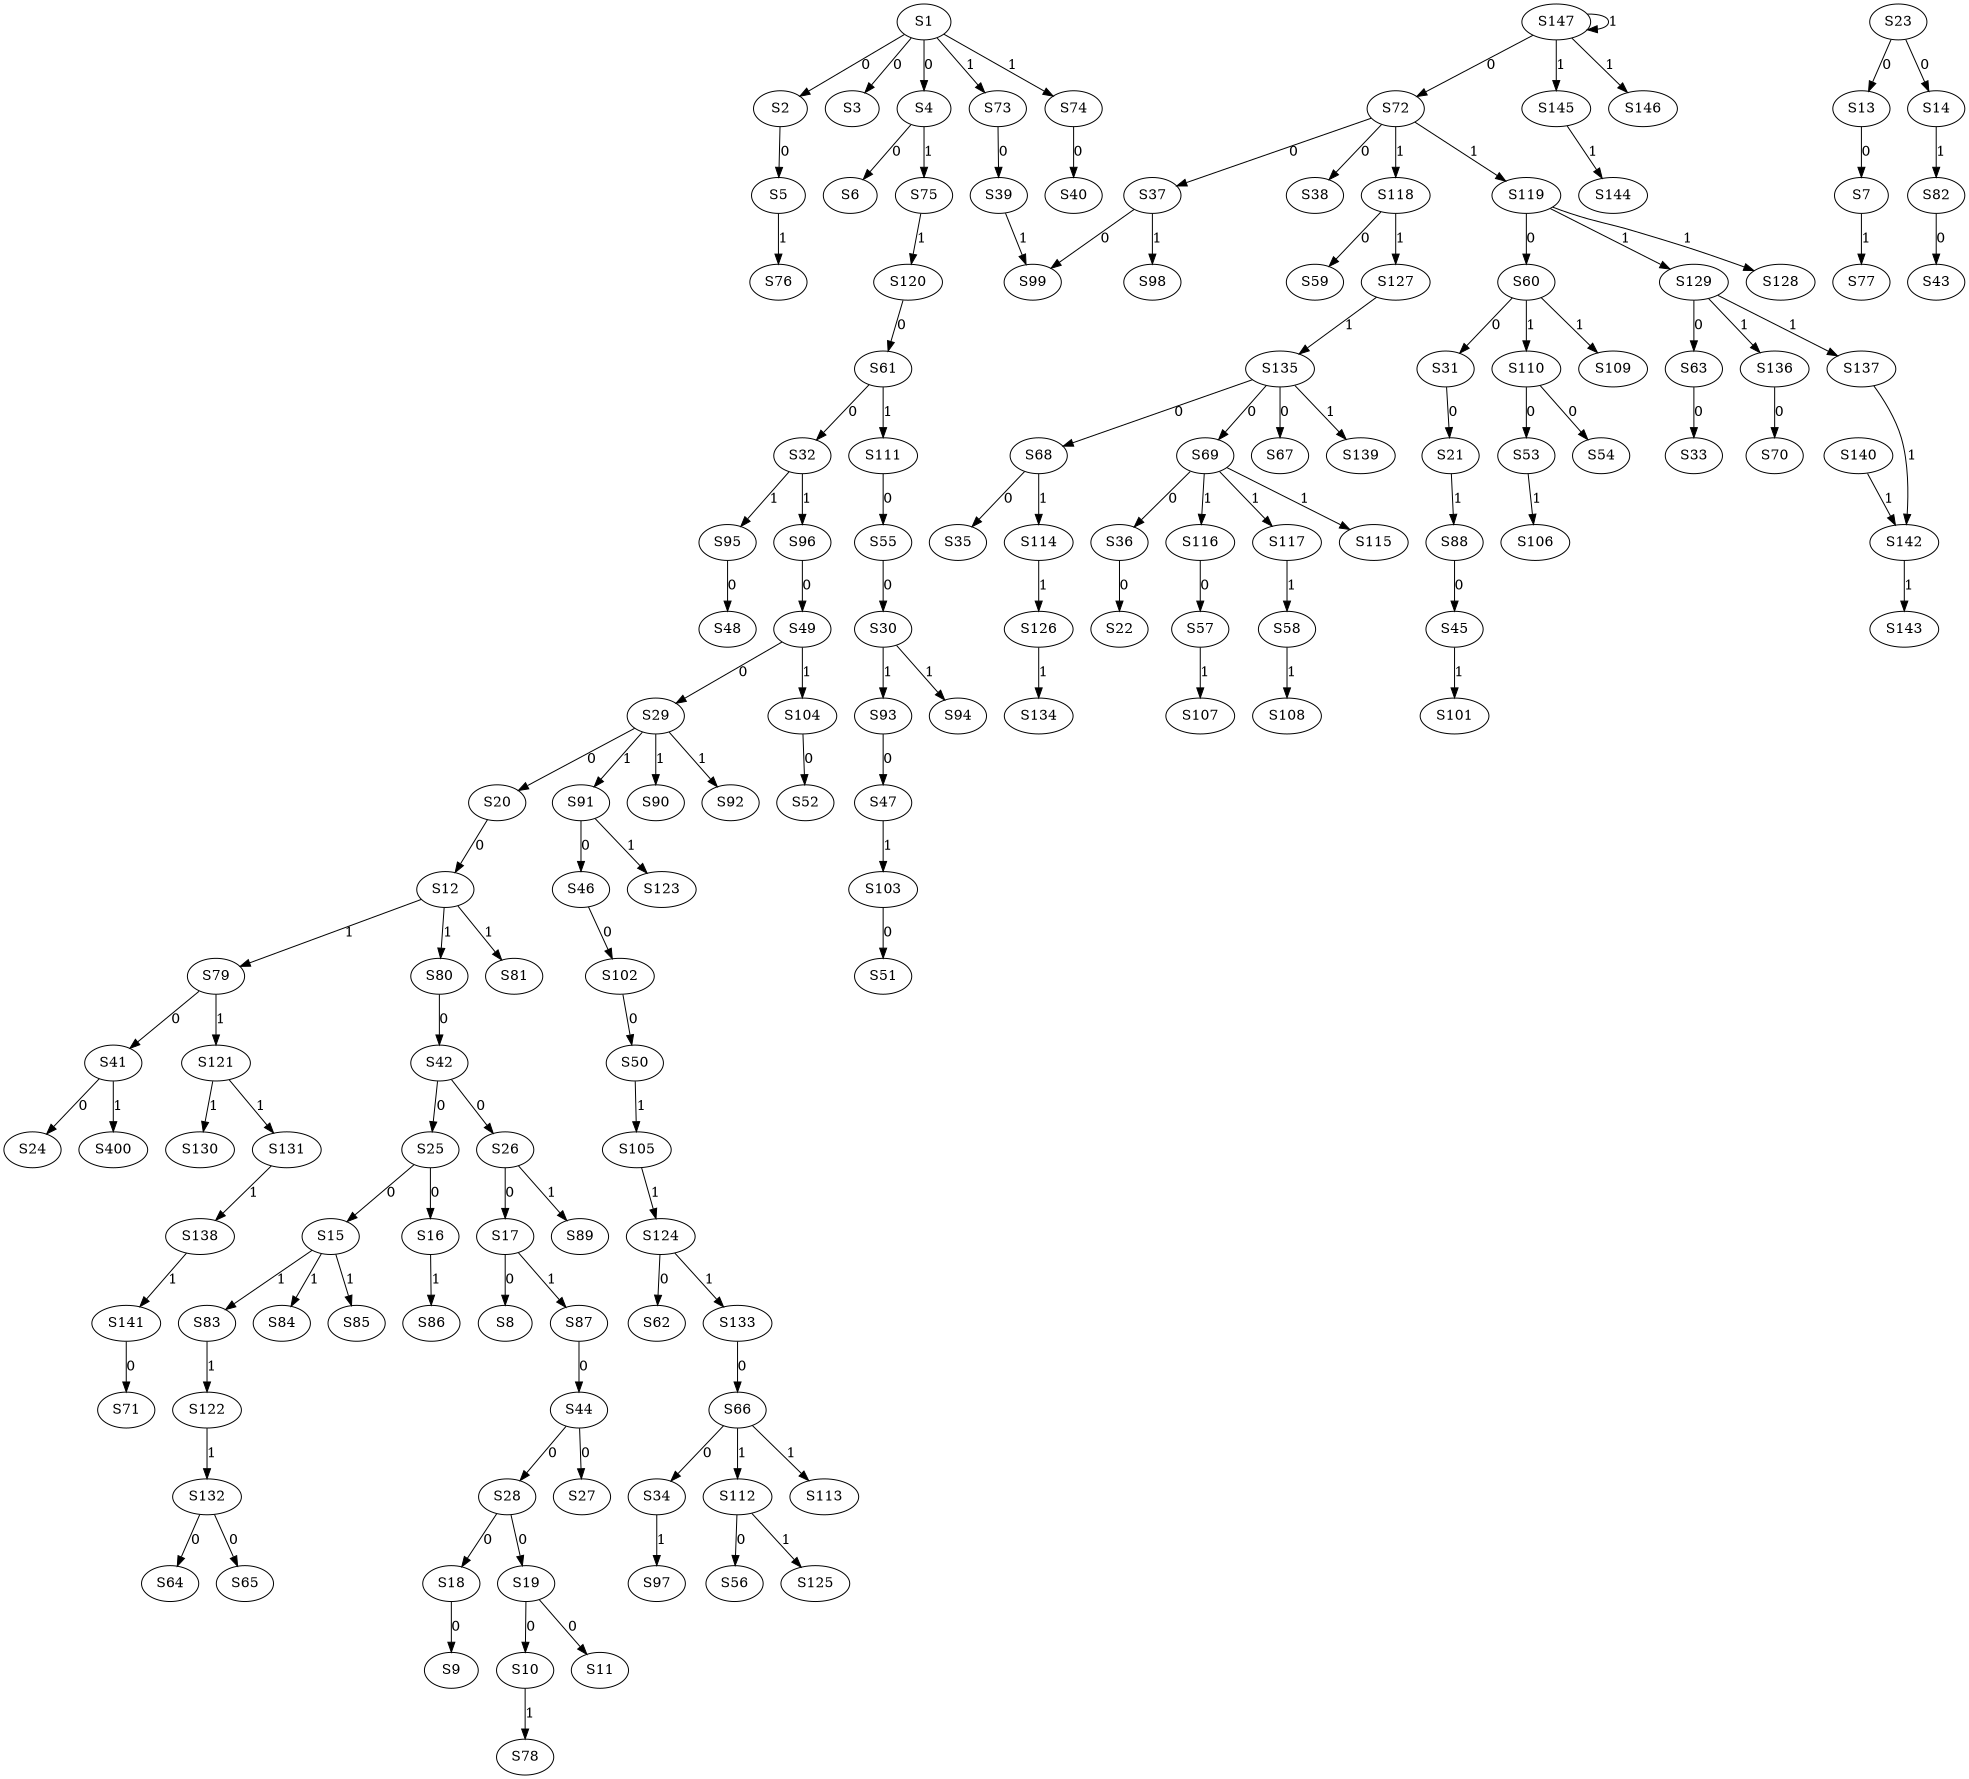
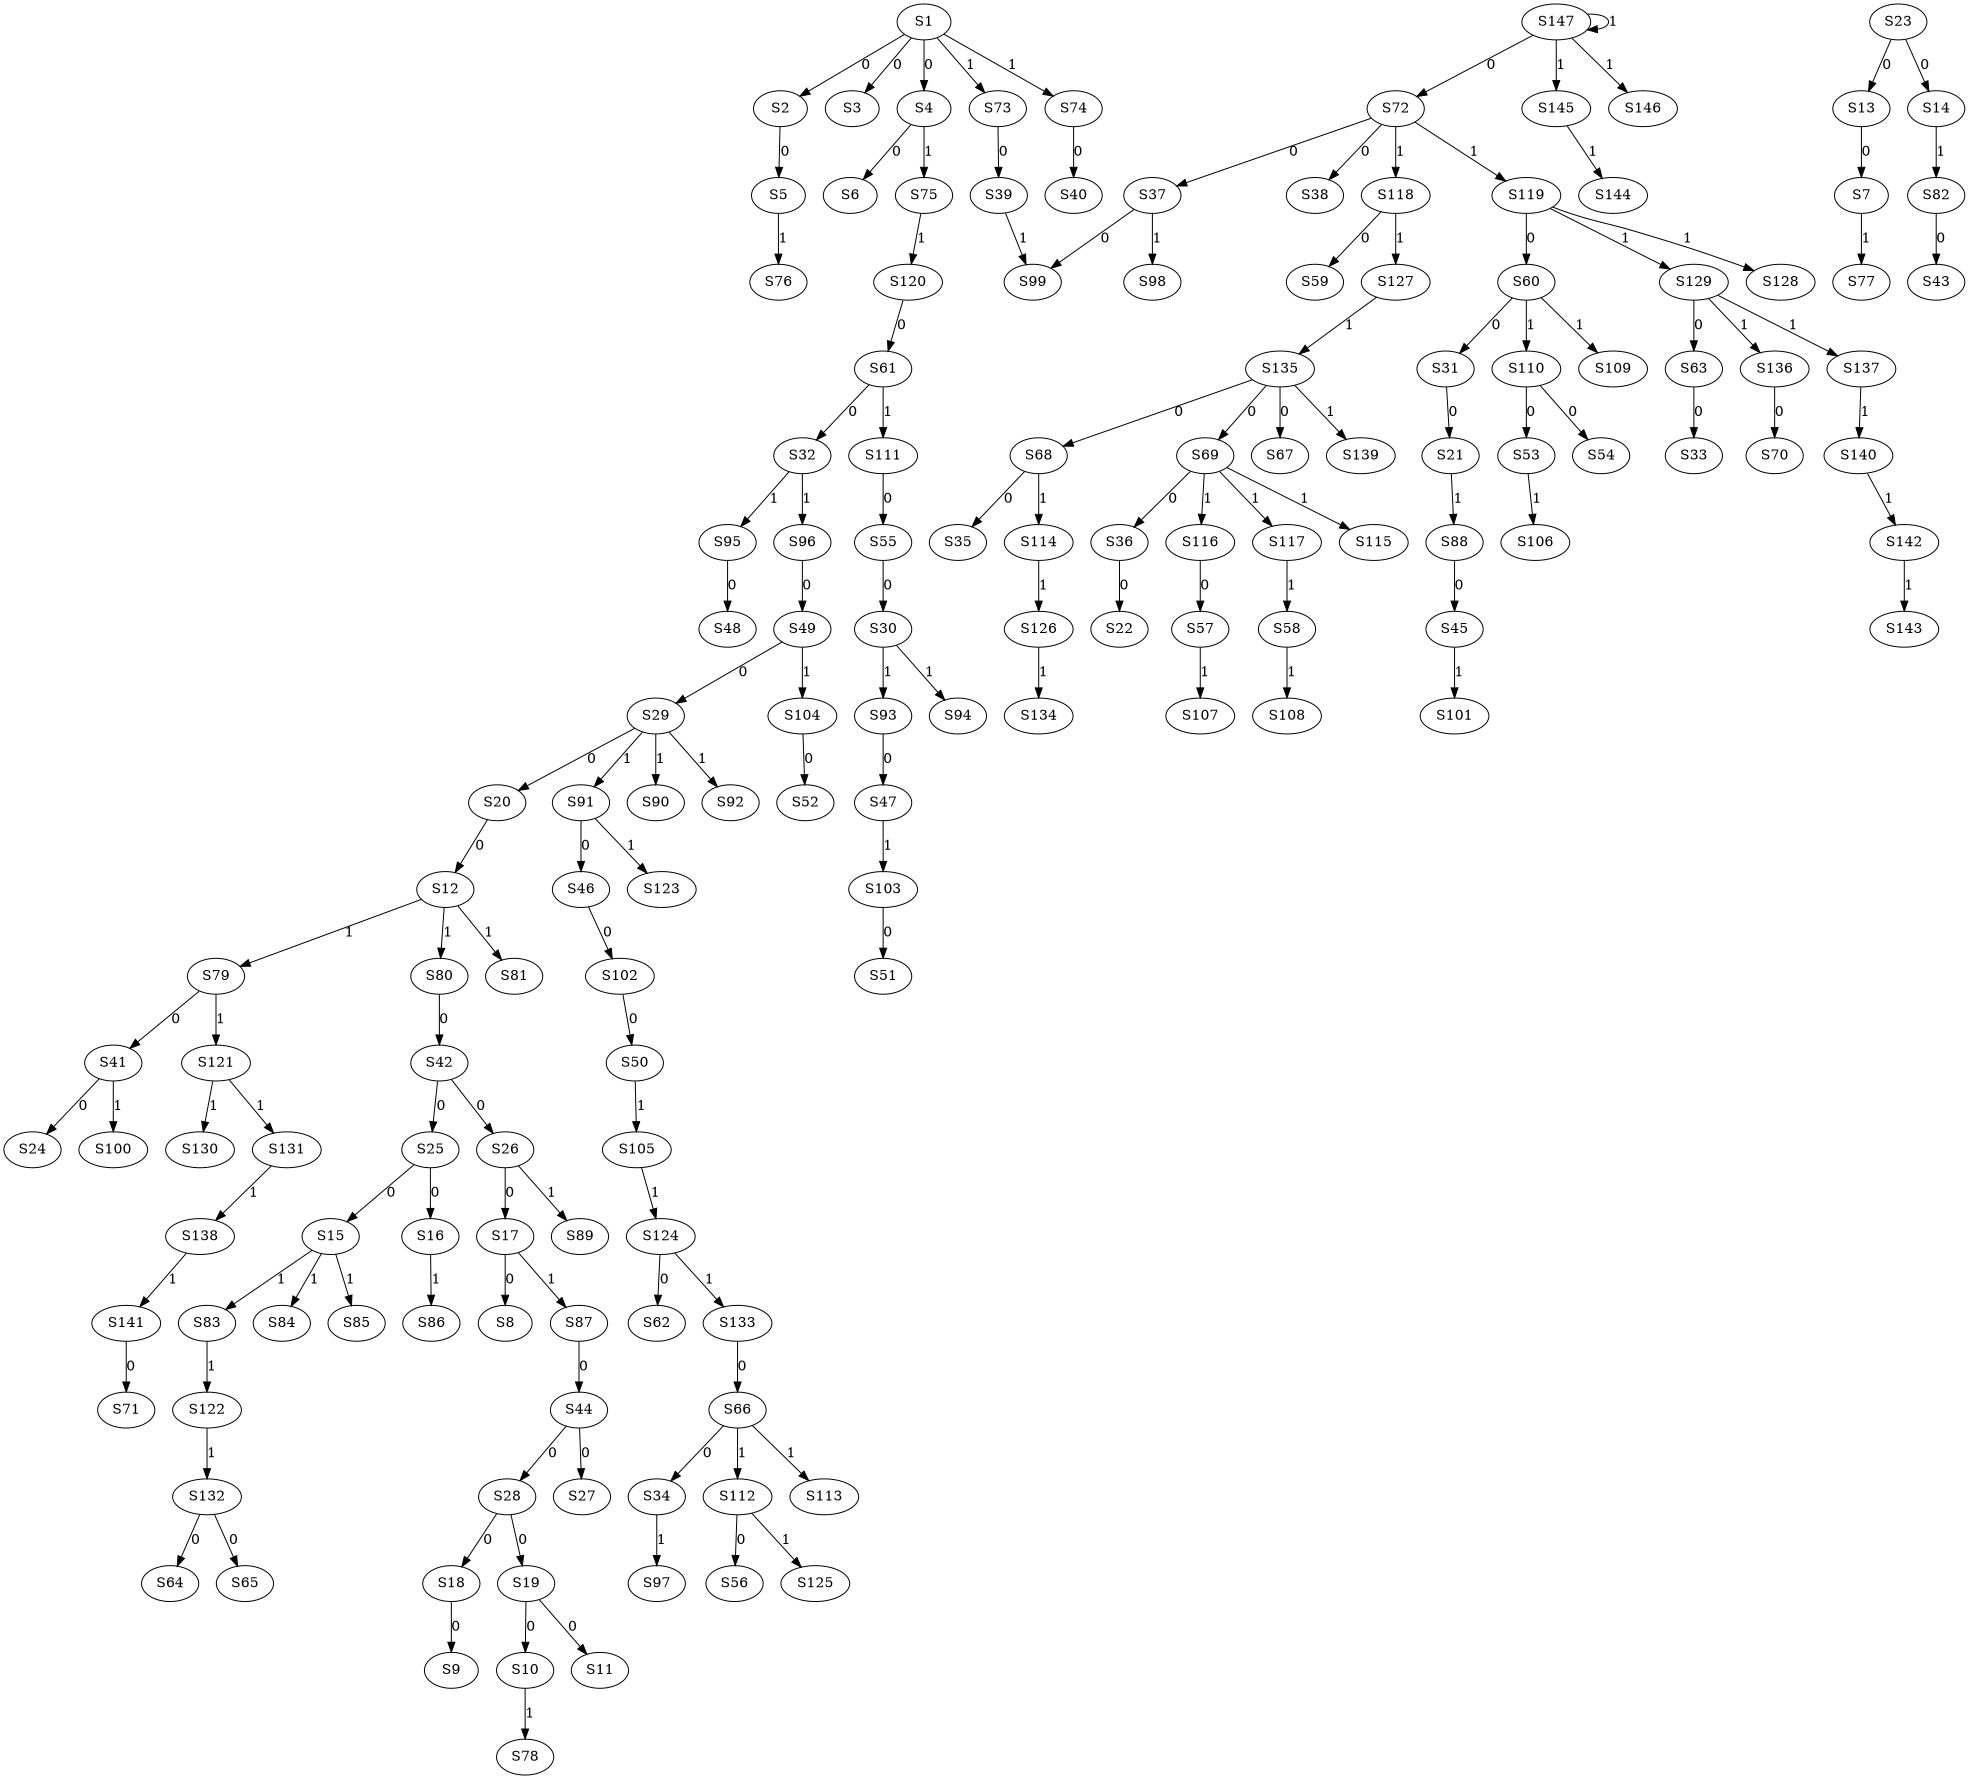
edge "S137" -> "S142": now "S137" -> "S140"
node "S400": label "S400" -> "S100"
